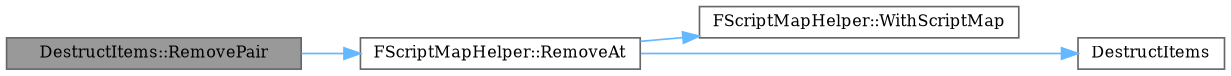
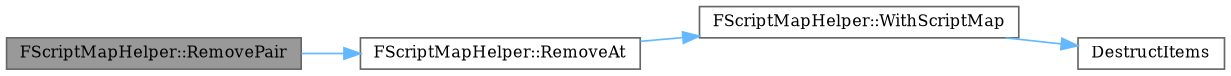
node "DestructItems::RemovePair": label "DestructItems::RemovePair" -> "FScriptMapHelper::RemovePair"
edge "FScriptMapHelper::RemoveAt" -> "DestructItems": now "FScriptMapHelper::WithScriptMap" -> "DestructItems"
